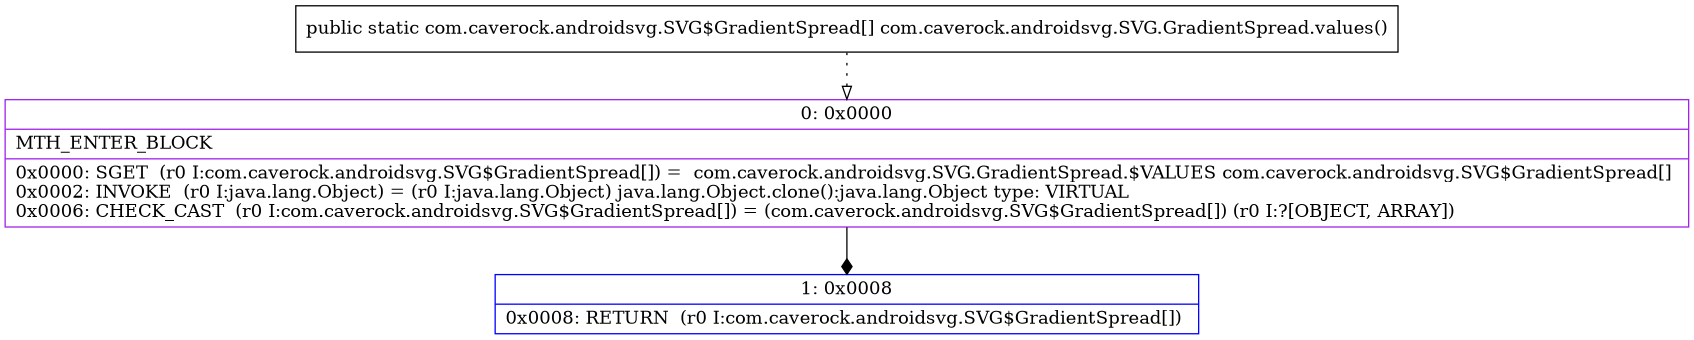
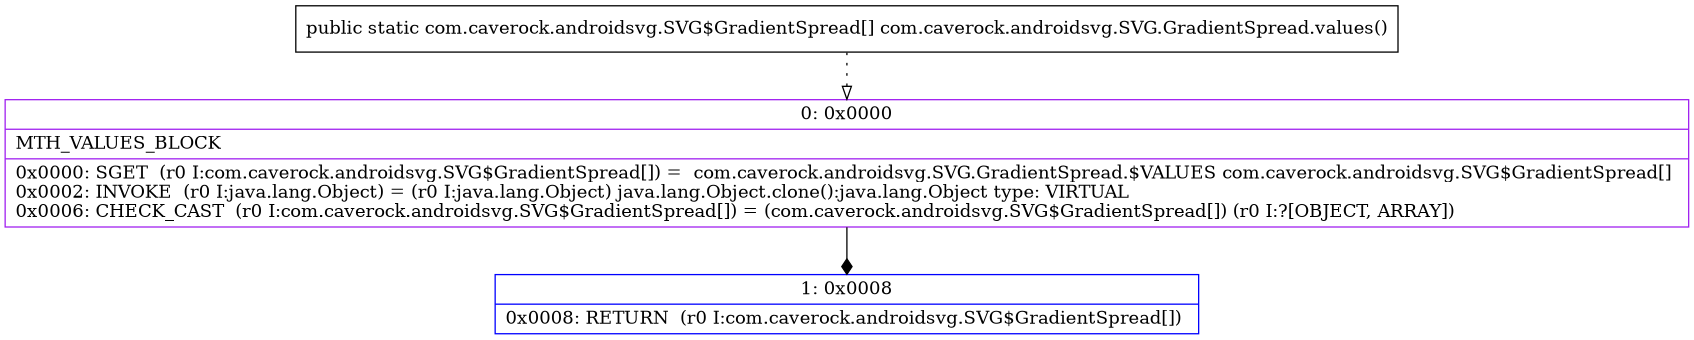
node "0: 0x0000": text "MTH_ENTER_BLOCK" -> "MTH_VALUES_BLOCK"
